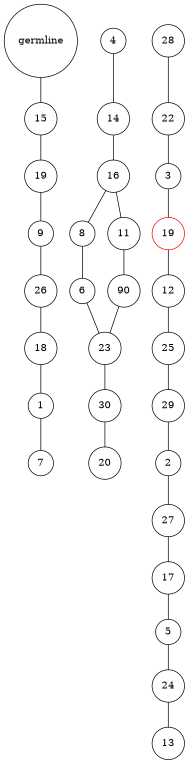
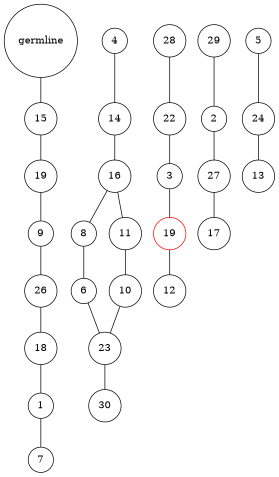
node "90": label "90" -> "10"
node "25": removed
node "20": removed
edge "17" -- "5": removed
